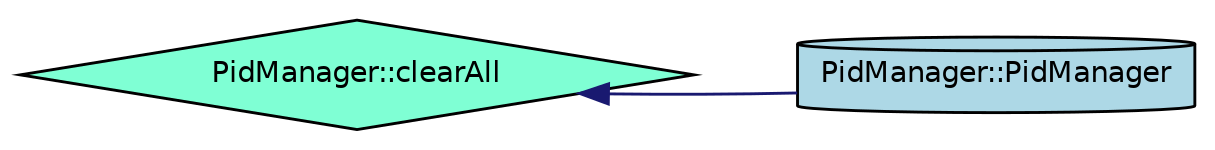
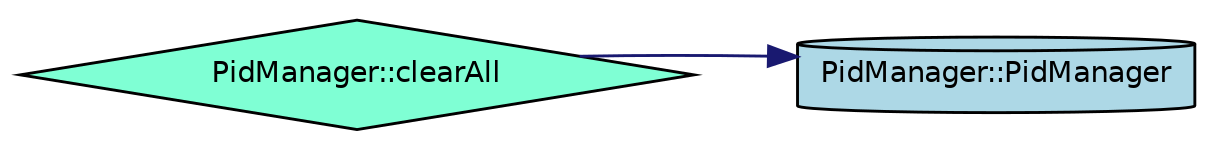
edge "PidManager::PidManager" -> "PidManager::clearAll": reversed
